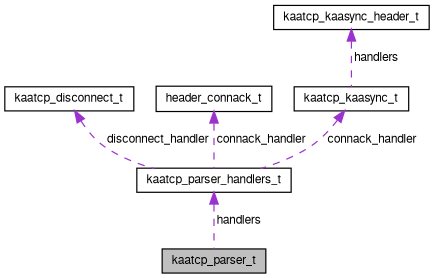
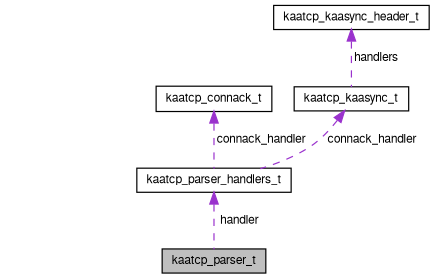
node "kaatcp_disconnect_t": removed
node "header_connack_t": label "header_connack_t" -> "kaatcp_connack_t"
edge "kaatcp_parser_t" -> "kaatcp_parser_handlers_t": label " handlers" -> " handler"
